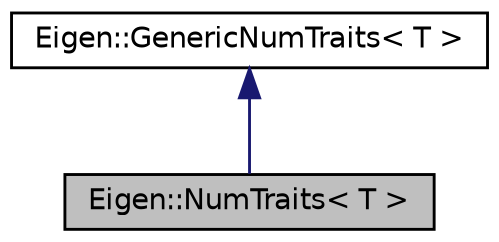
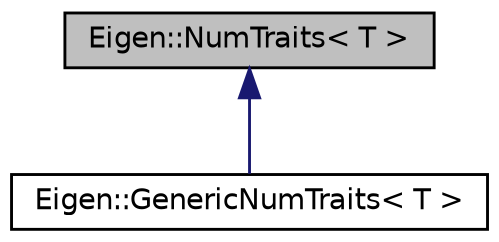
edge "Eigen::NumTraits< T >" -> "Eigen::GenericNumTraits< T >": reversed
